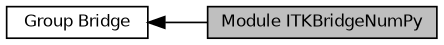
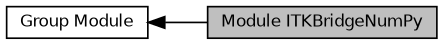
node "Group Bridge": label "Group Bridge" -> "Group Module"
